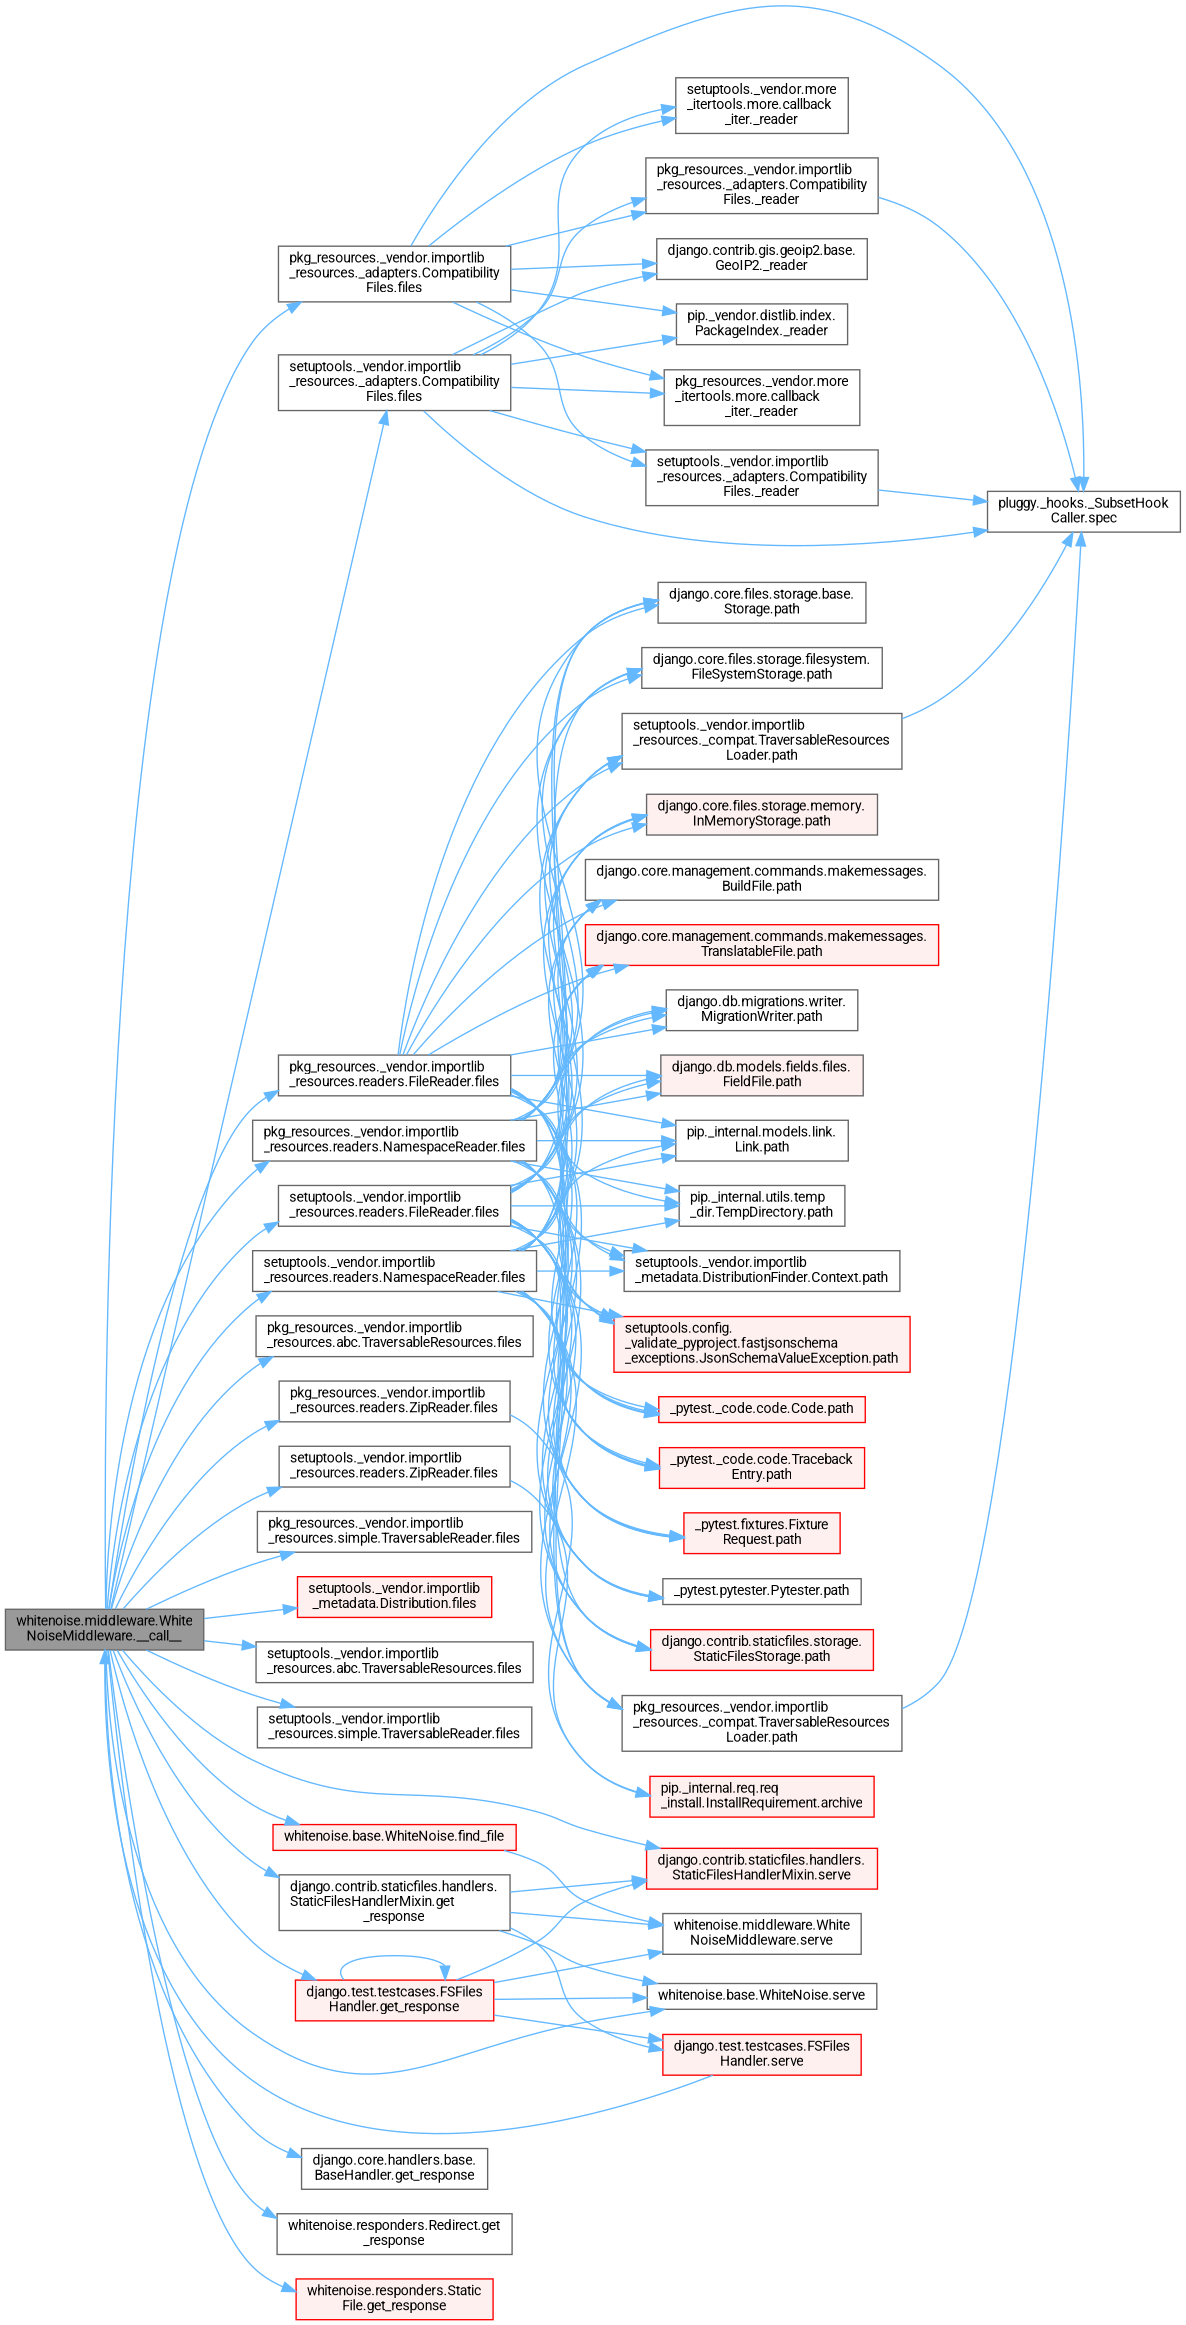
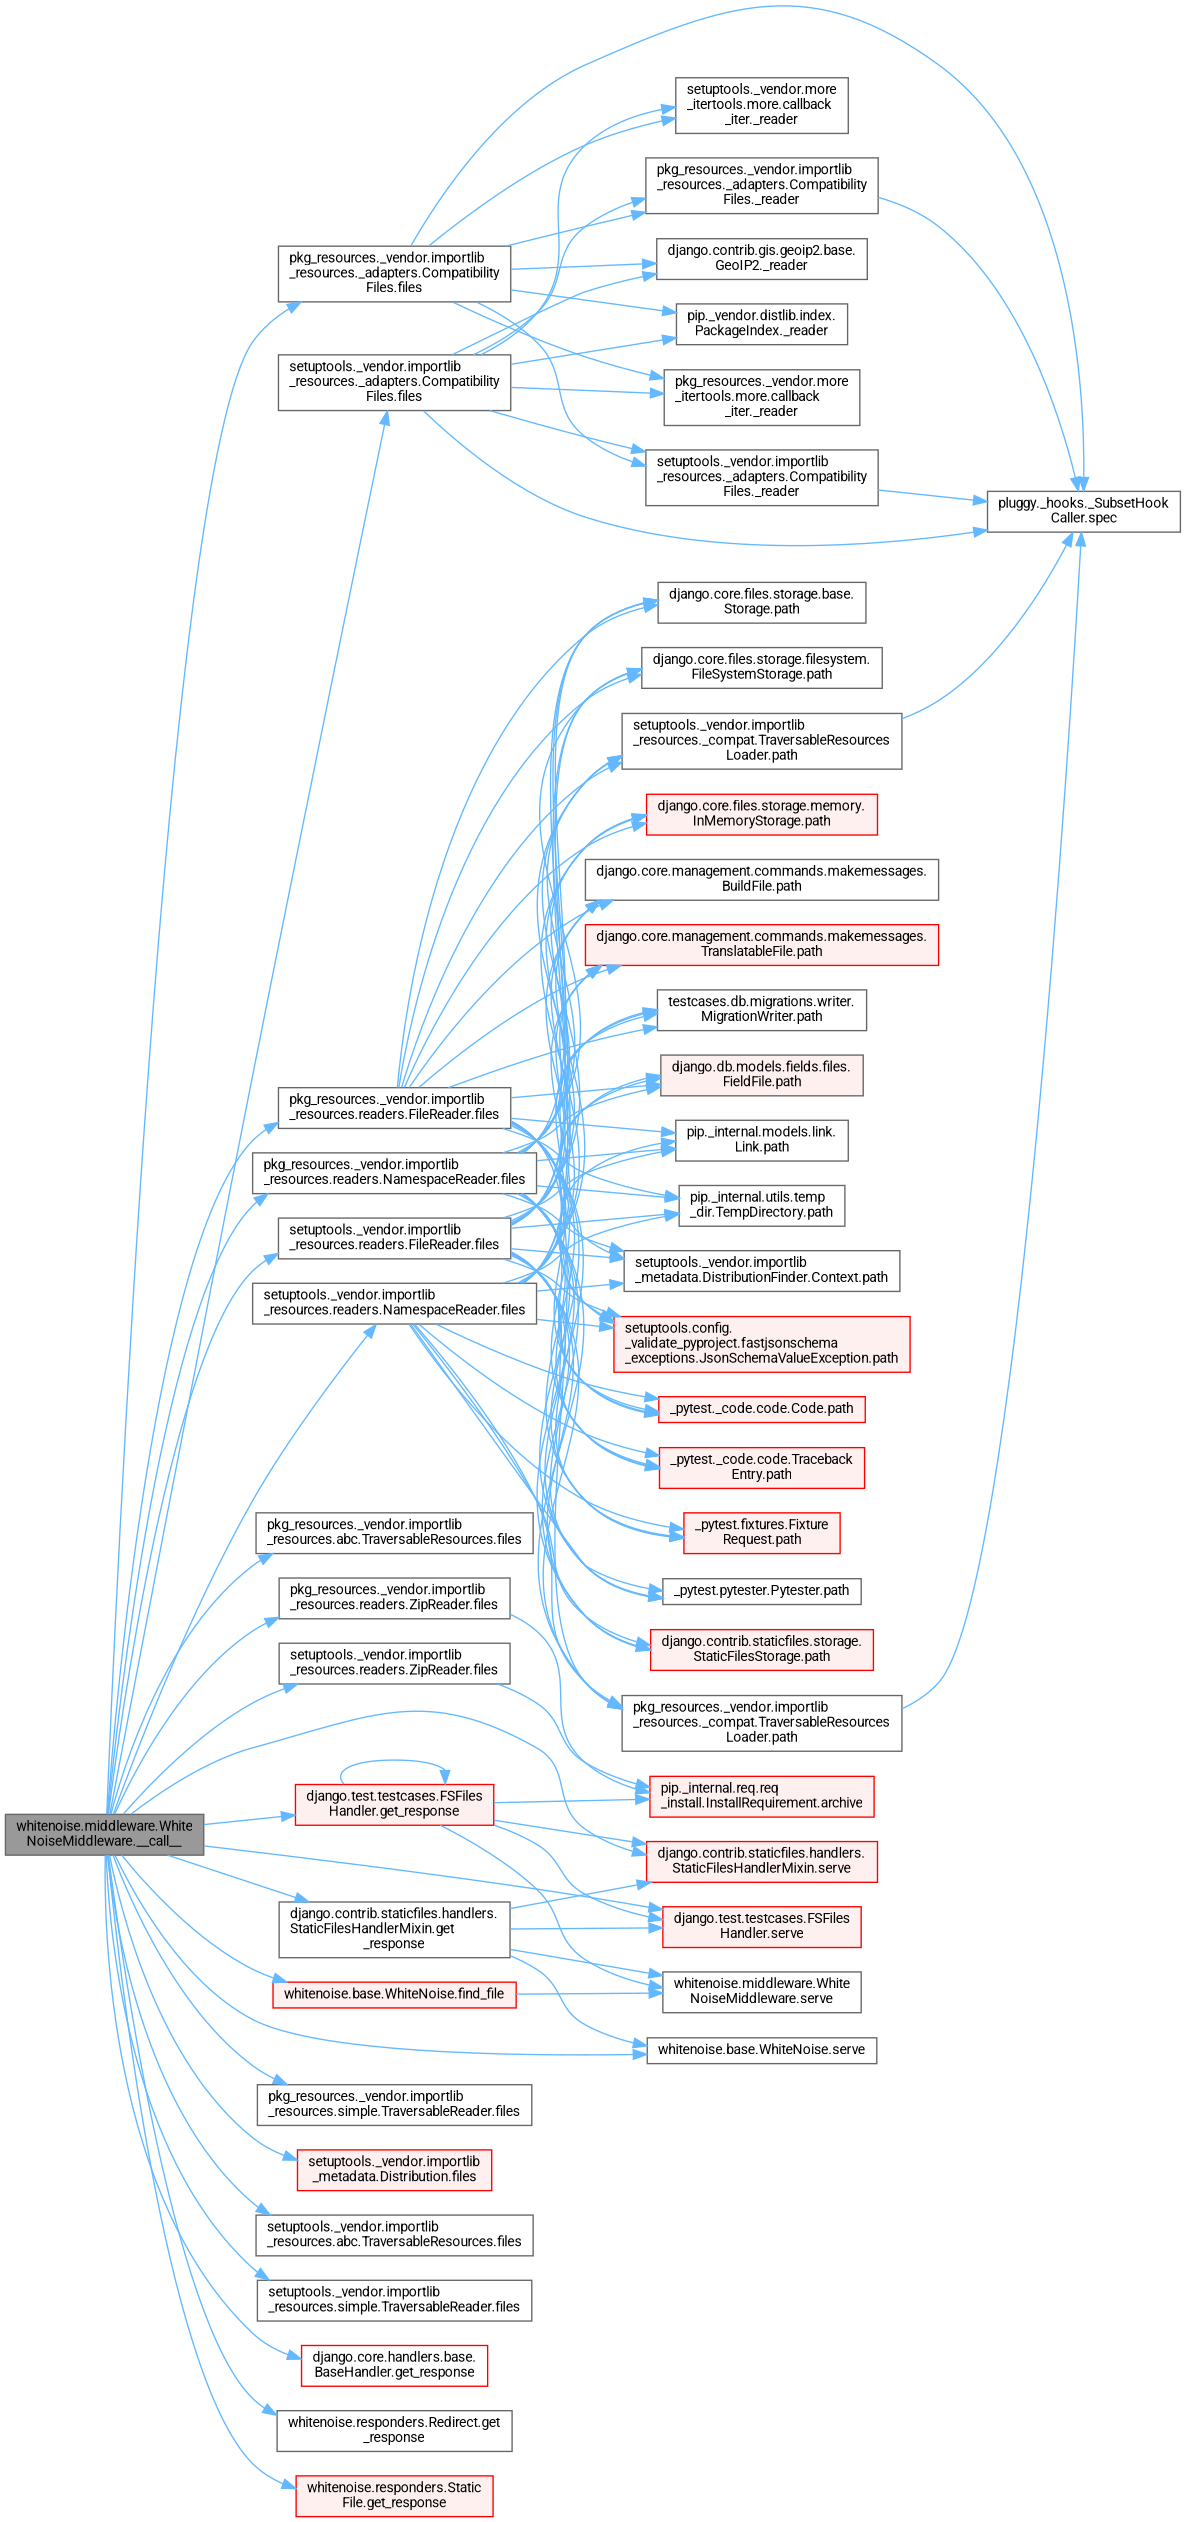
node "django.core.files.storage.memory. InMemoryStorage.path": color grey40 -> red
node "django.db.migrations.writer. MigrationWriter.path": label "django.db.migrations.writer. MigrationWriter.path" -> "testcases.db.migrations.writer. MigrationWriter.path"
edge "django.test.testcases.FSFiles Handler.get_response" -> "whitenoise.base.WhiteNoise.serve": now "django.test.testcases.FSFiles Handler.get_response" -> "pip._internal.req.req _install.InstallRequirement.archive"
edge "django.test.testcases.FSFiles Handler.serve" -> "whitenoise.middleware.White NoiseMiddleware.__call__": reversed
node "django.core.handlers.base. BaseHandler.get_response": color grey40 -> red
